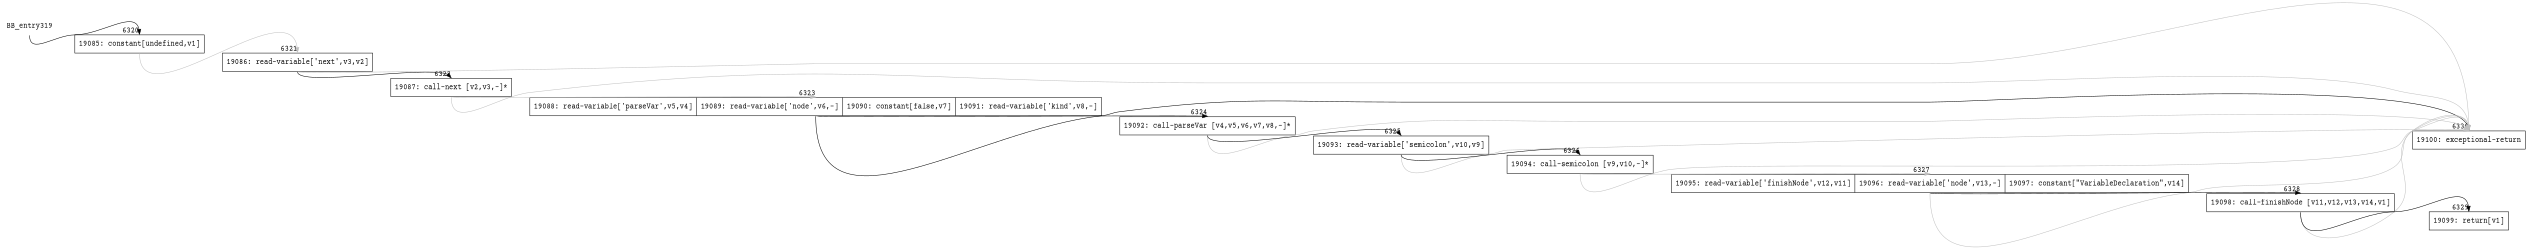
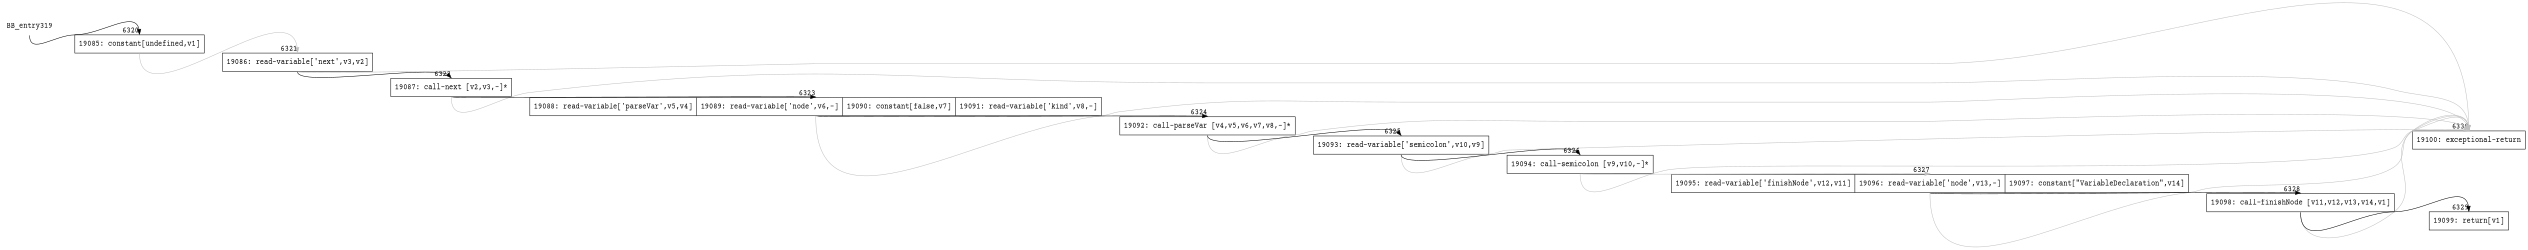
edge "19087: call-next [v2,v3,-]*" -> "19088: read-variable['parseVar',v5,v4]": color gray -> black
edge "19088: read-variable['parseVar',v5,v4]" -> "19100: exceptional-return": color black -> gray
